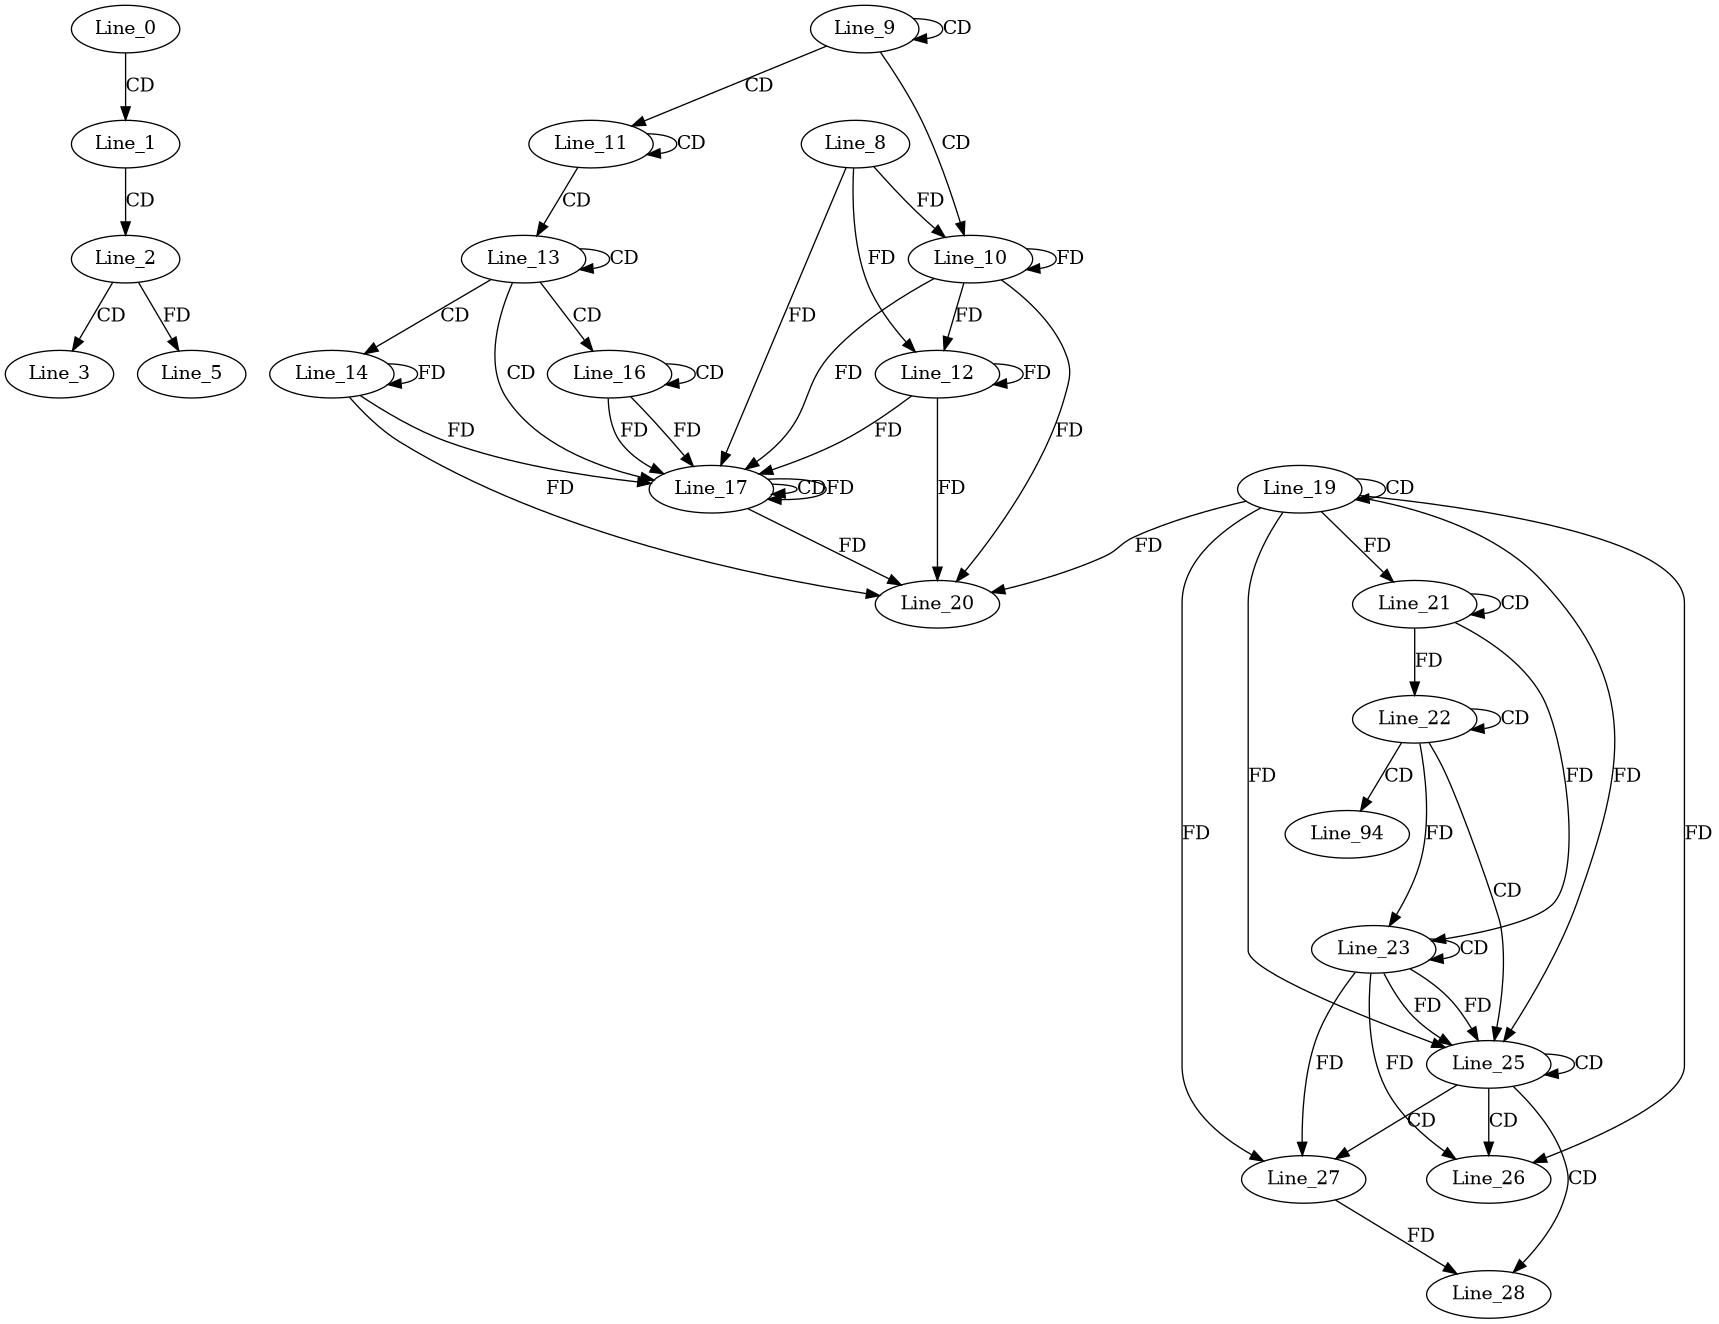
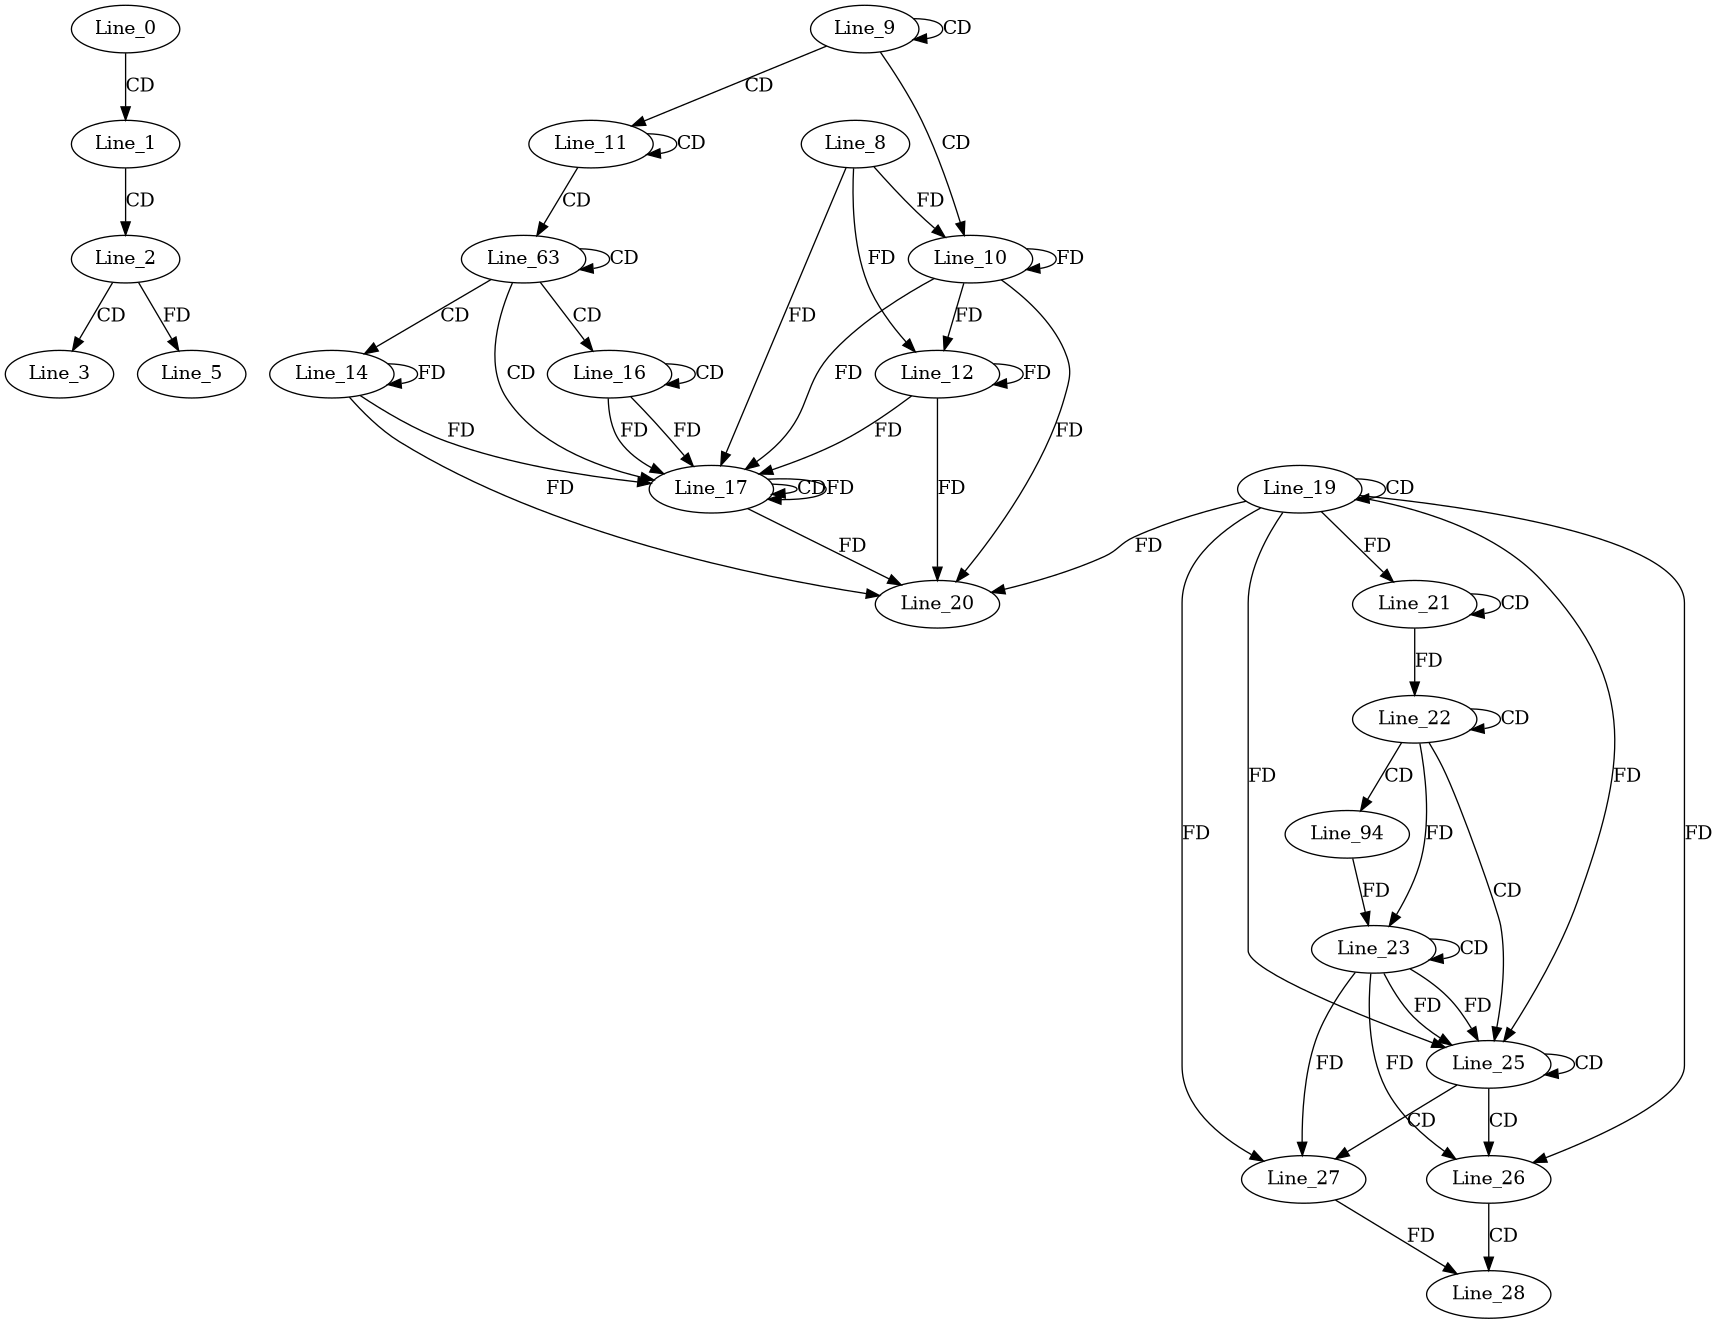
node "Line_13": label "Line_13" -> "Line_63"
edge "Line_21" -> "Line_23": now "Line_94" -> "Line_23"
edge "Line_25" -> "Line_28": now "Line_26" -> "Line_28"
